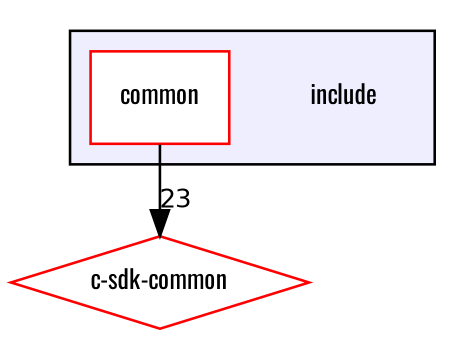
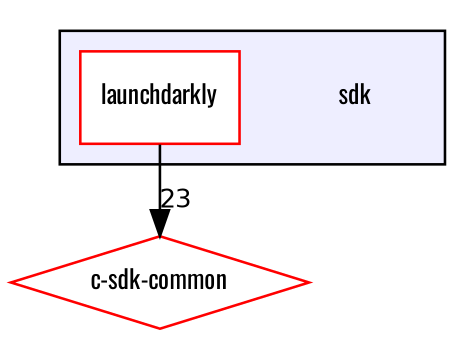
node "common": label "common" -> "launchdarkly"
node "include": label "include" -> "sdk"
